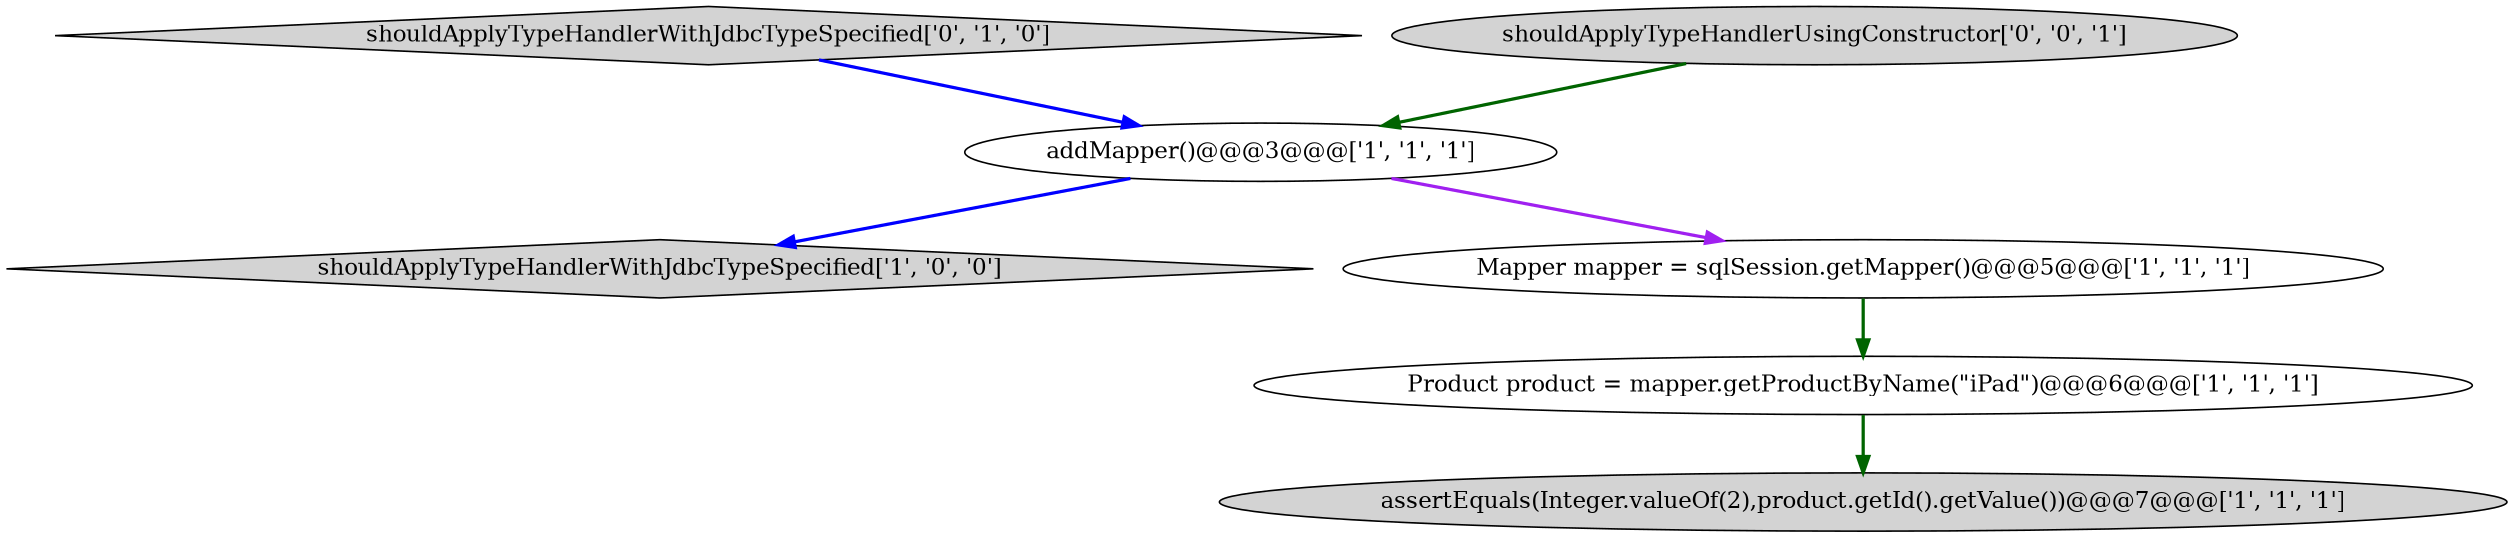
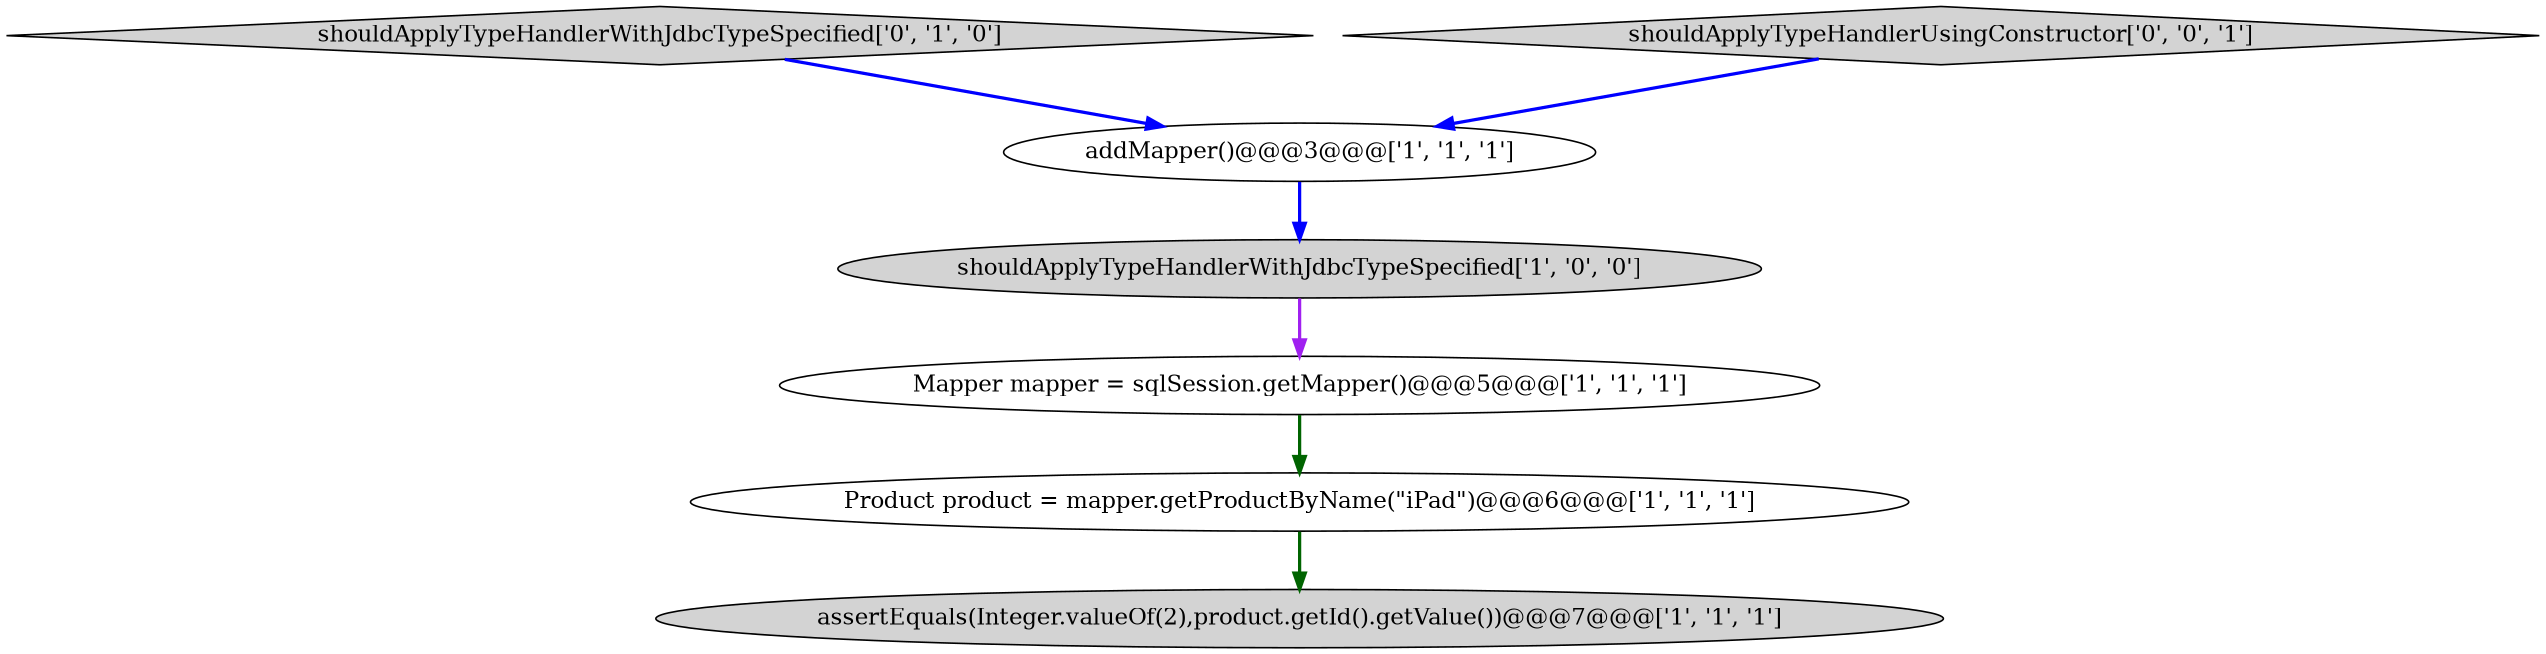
node "shouldApplyTypeHandlerUsingConstructor['0', '0', '1']": shape ellipse -> diamond
edge "shouldApplyTypeHandlerUsingConstructor['0', '0', '1']" -> "addMapper()@@@3@@@['1', '1', '1']": color darkgreen -> blue
edge "addMapper()@@@3@@@['1', '1', '1']" -> "Mapper mapper = sqlSession.getMapper()@@@5@@@['1', '1', '1']": now "shouldApplyTypeHandlerWithJdbcTypeSpecified['1', '0', '0']" -> "Mapper mapper = sqlSession.getMapper()@@@5@@@['1', '1', '1']"
node "shouldApplyTypeHandlerWithJdbcTypeSpecified['1', '0', '0']": shape diamond -> ellipse
